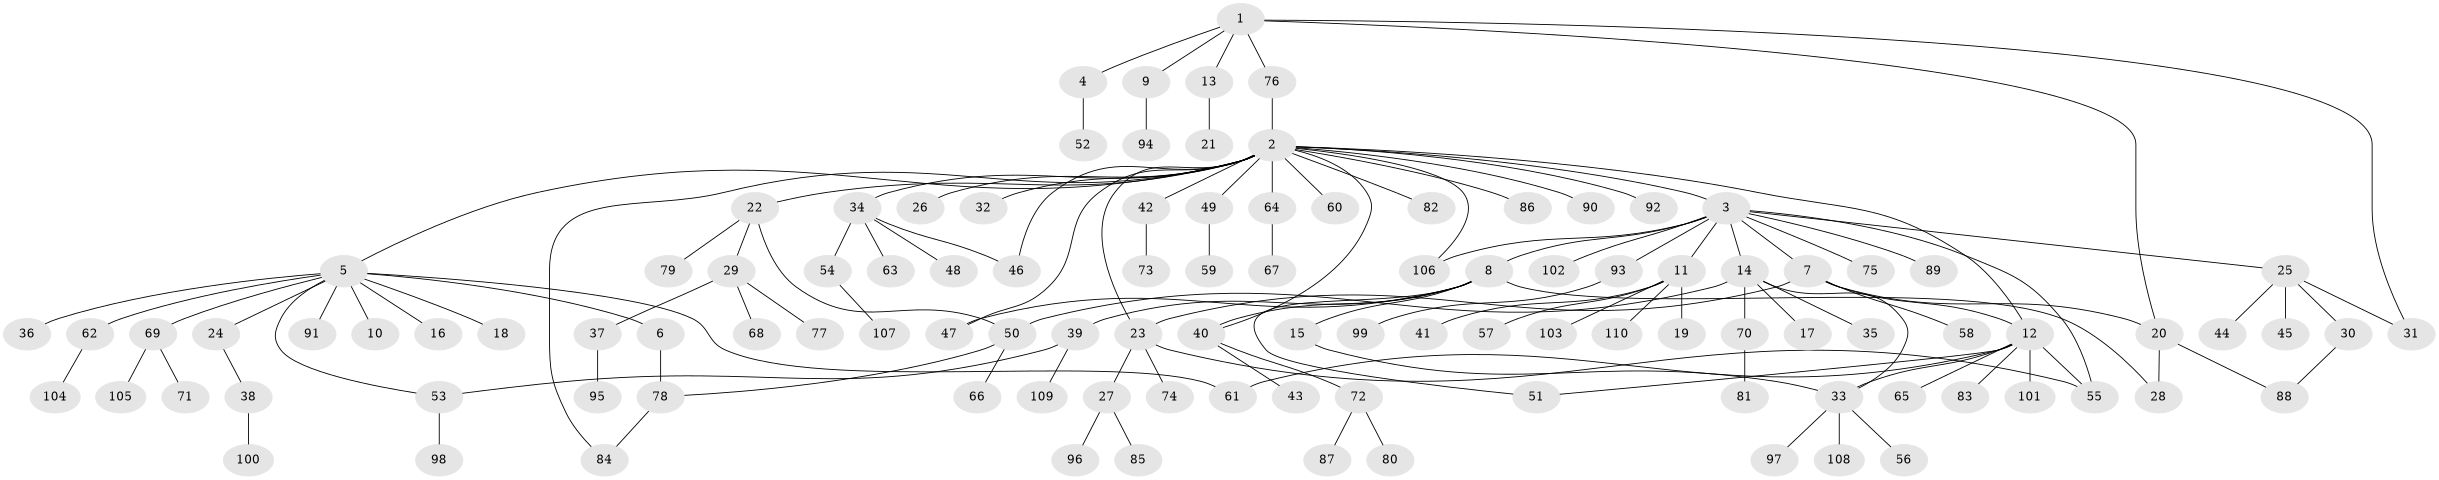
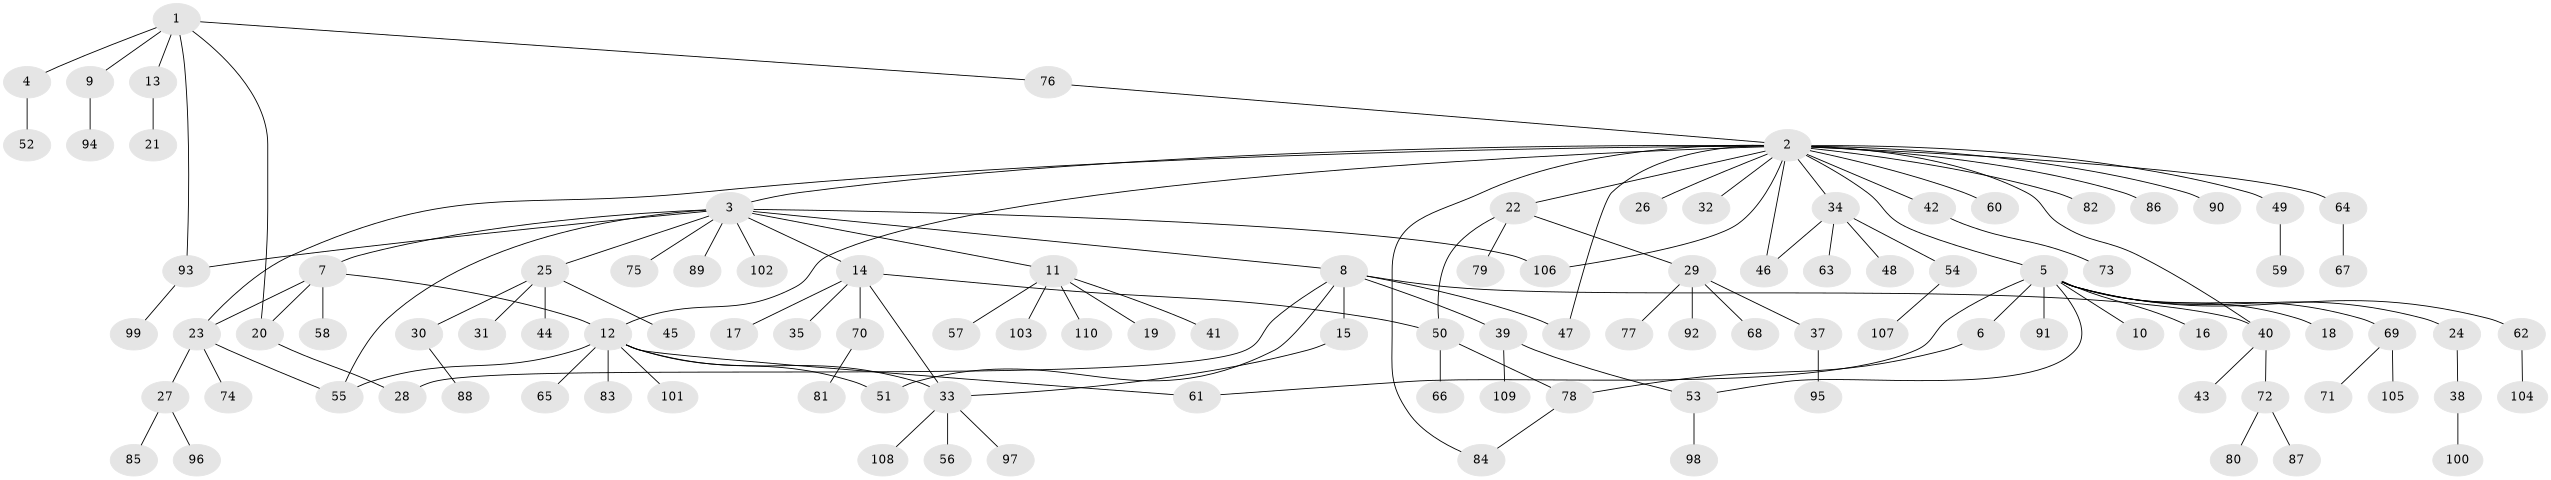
edge "1" -- "31": now "1" -- "93"
edge "2" -- "92": now "29" -- "92"
node "36": removed
edge "20" -- "88": removed
